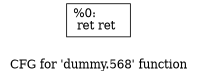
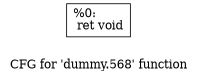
node "%0:": text "ret ret" -> "ret void"
